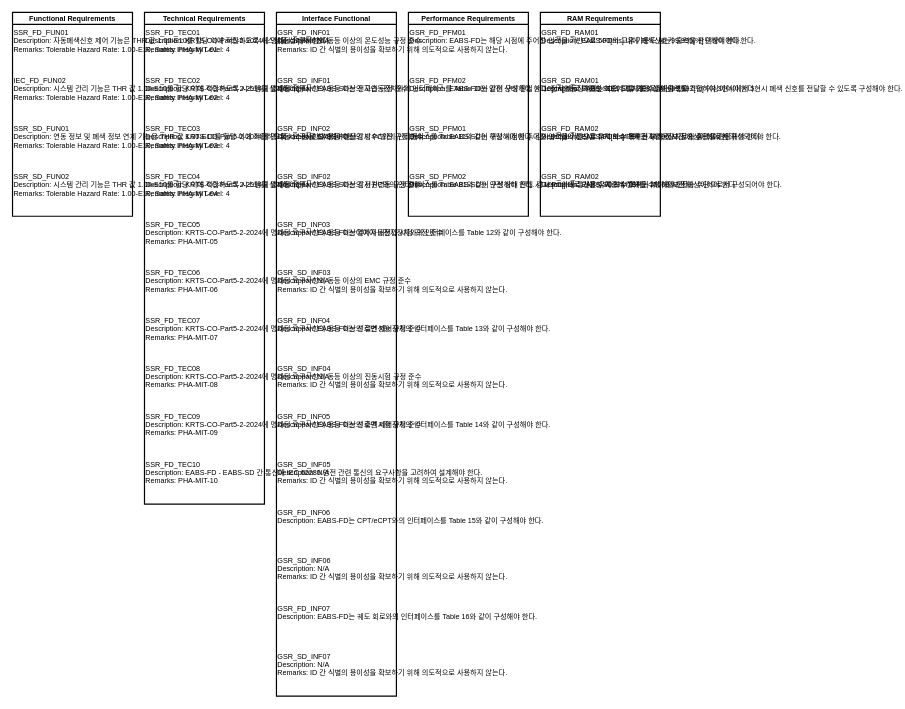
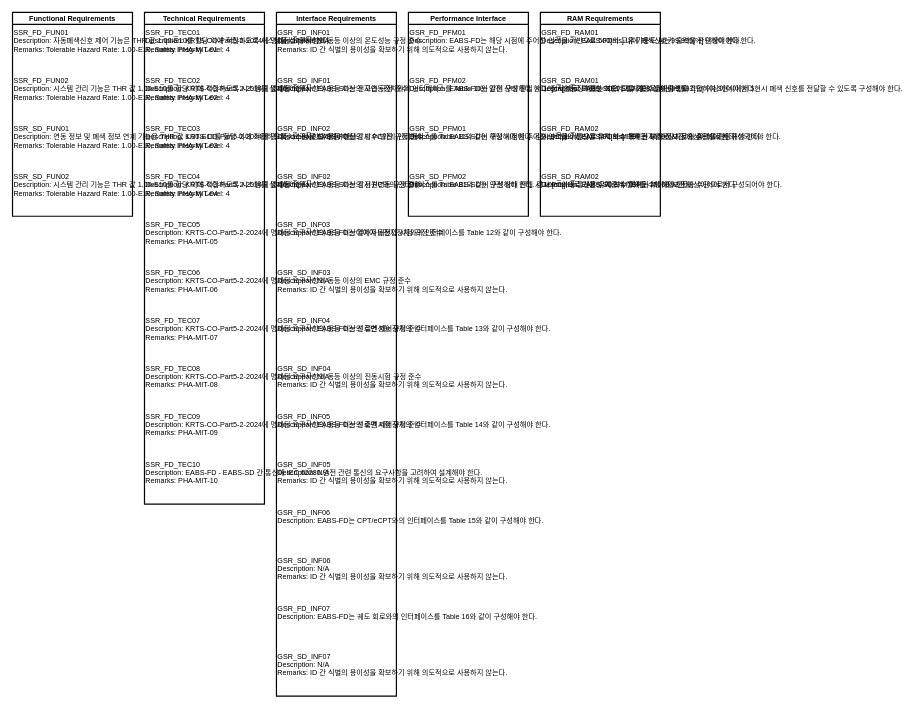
node "Interface Functional": label "Interface Functional" -> "Interface Requirements"
node "Performance Requirements": label "Performance Requirements" -> "Performance Interface"
node "IEC_FD_FUN02 Description: 시스템 관리 기능은 THR 값 1.00-E10를 할당 이에 적합하도록 시스템을 설계해야한다. Remarks: Tolerable Hazard Rate: 1.00-E10, Safety Integrity Level: 4": label "IEC_FD_FUN02 Description: 시스템 관리 기능은 THR 값 1.00-E10를 할당 이에 적합하도록 시스템을 설계해야한다. Remarks: Tolerable Hazard Rate: 1.00-E10, Safety Integrity Level: 4" -> "SSR_FD_FUN02 Description: 시스템 관리 기능은 THR 값 1.00-E10를 할당 이에 적합하도록 시스템을 설계해야한다. Remarks: Tolerable Hazard Rate: 1.00-E10, Safety Integrity Level: 4"
